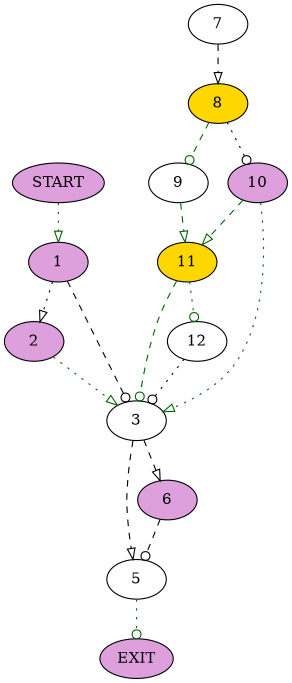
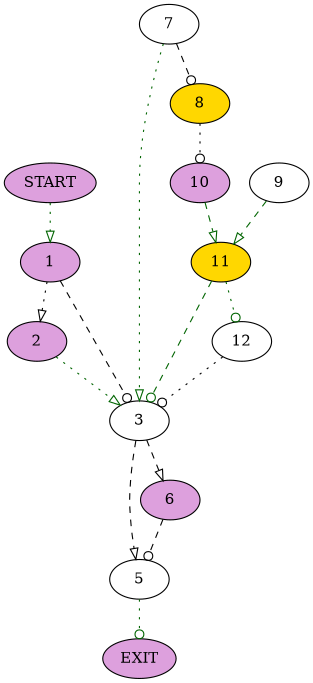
edge "7" -> "8": arrowhead onormal -> odot
edge "8" -> "9": removed
edge "10" -> "3": now "7" -> "3"
